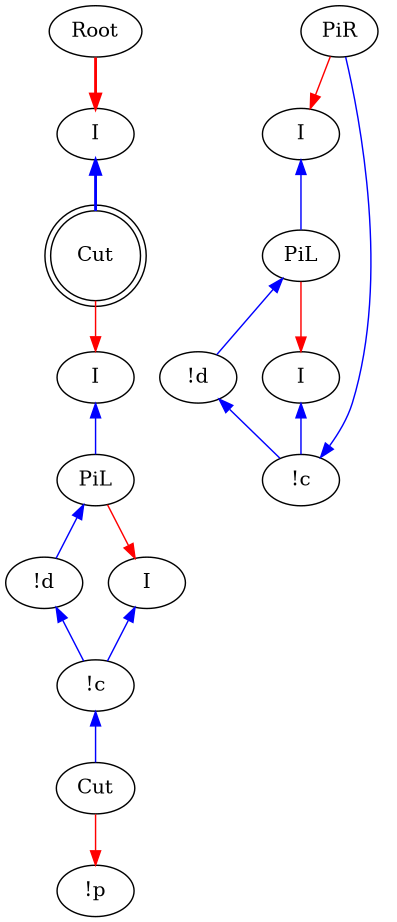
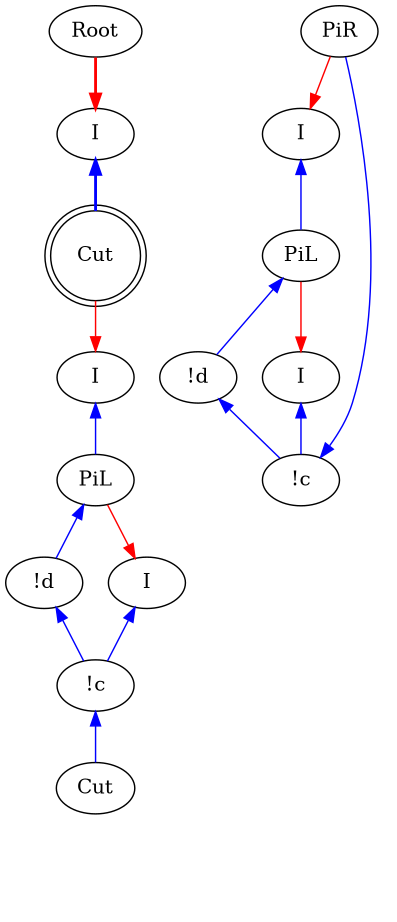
node "!p": removed
